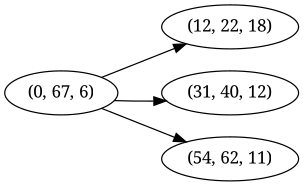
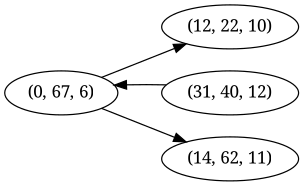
node "(12, 22, 18)": label "(12, 22, 18)" -> "(12, 22, 10)"
edge "(0, 67, 6)" -> "(31, 40, 12)": reversed
node "(54, 62, 11)": label "(54, 62, 11)" -> "(14, 62, 11)"
